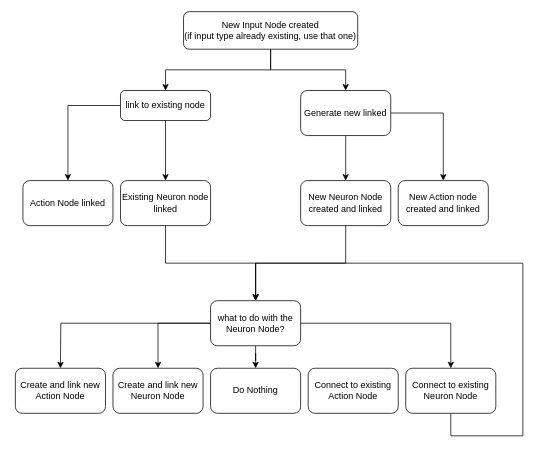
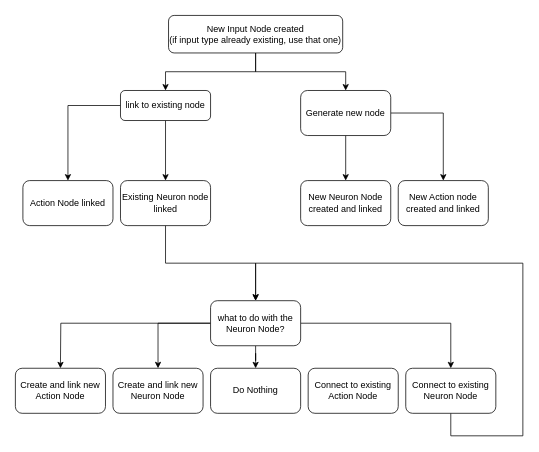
node "New Input Node created (if input type already existing, use that one)": moved (270, 30) -> (255, 34)
node "Generate new linked": label "Generate new linked" -> "Generate new node"
edge "New Neuron Node created and linked" -> "what to do with the Neuron Node?": removed
